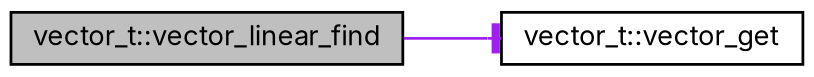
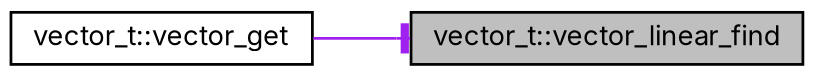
edge "vector_t::vector_linear_find" -> "vector_t::vector_get": reversed
